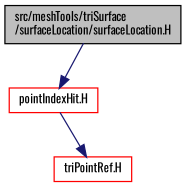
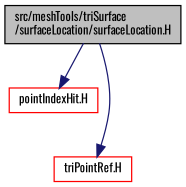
edge "pointIndexHit.H" -> "triPointRef.H": now "src/meshTools/triSurface /surfaceLocation/surfaceLocation.H" -> "triPointRef.H"
